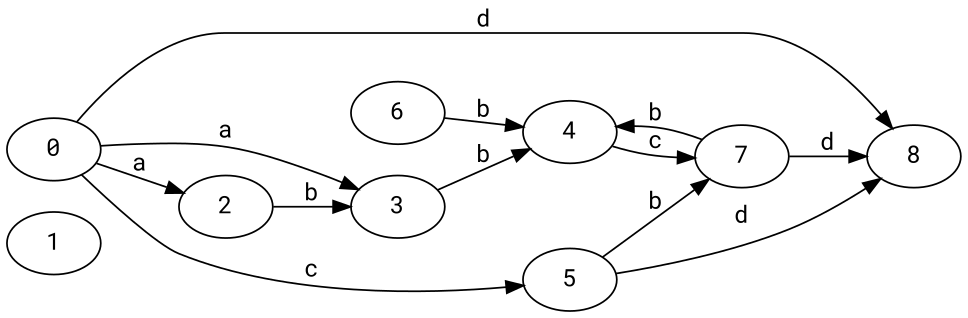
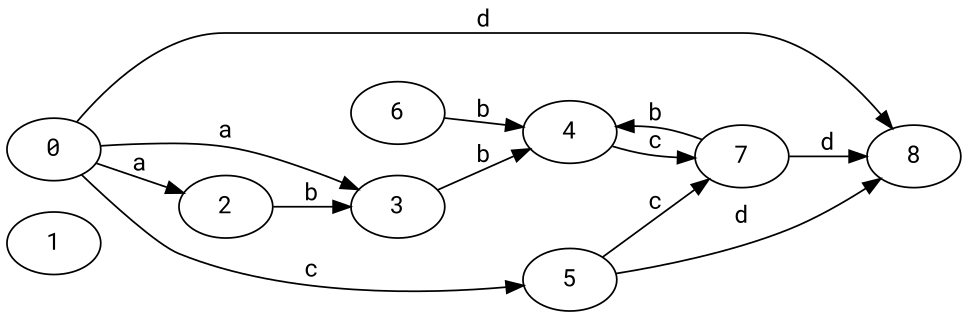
edge "5" -> "7": label "b" -> "c"
